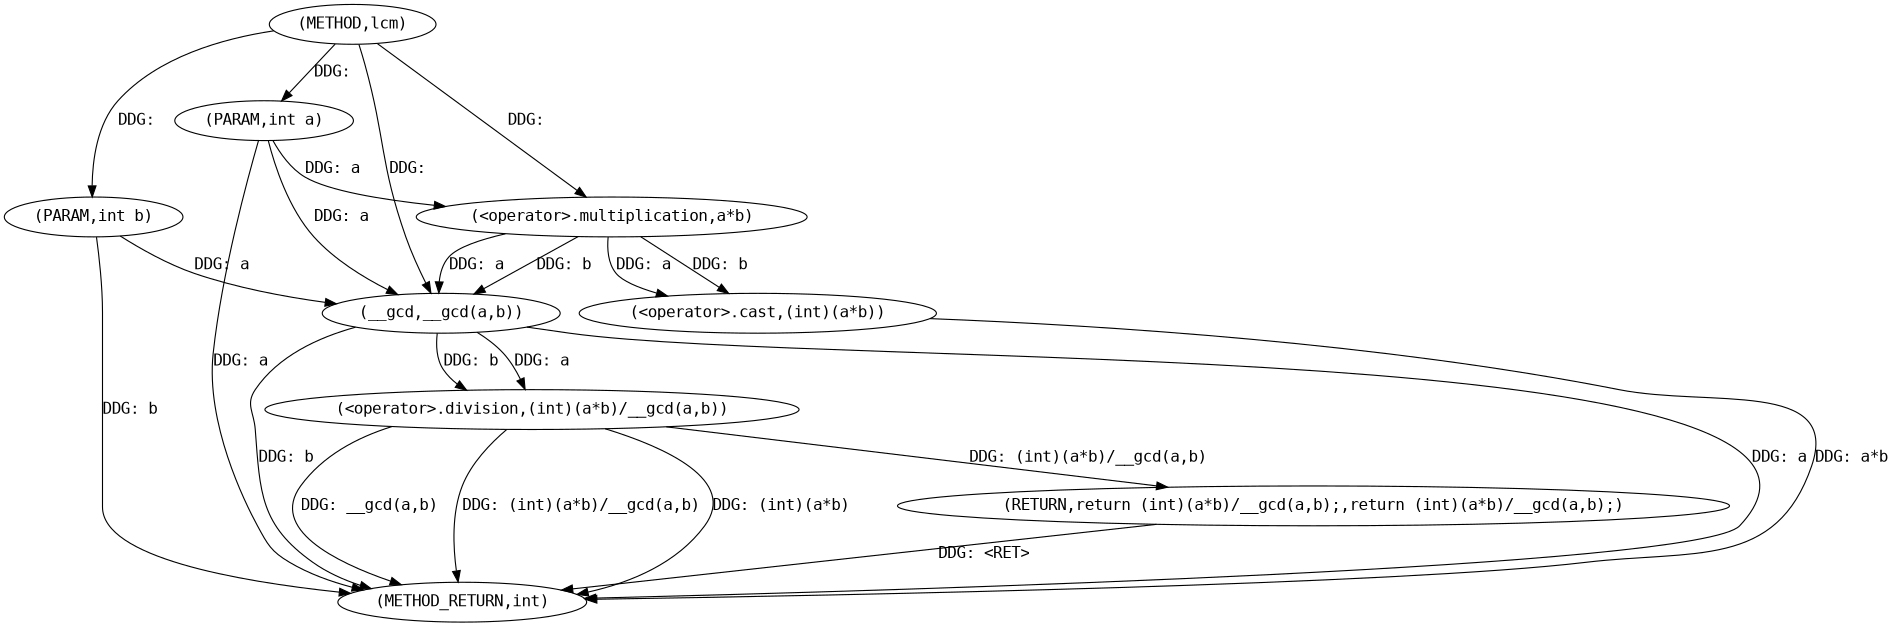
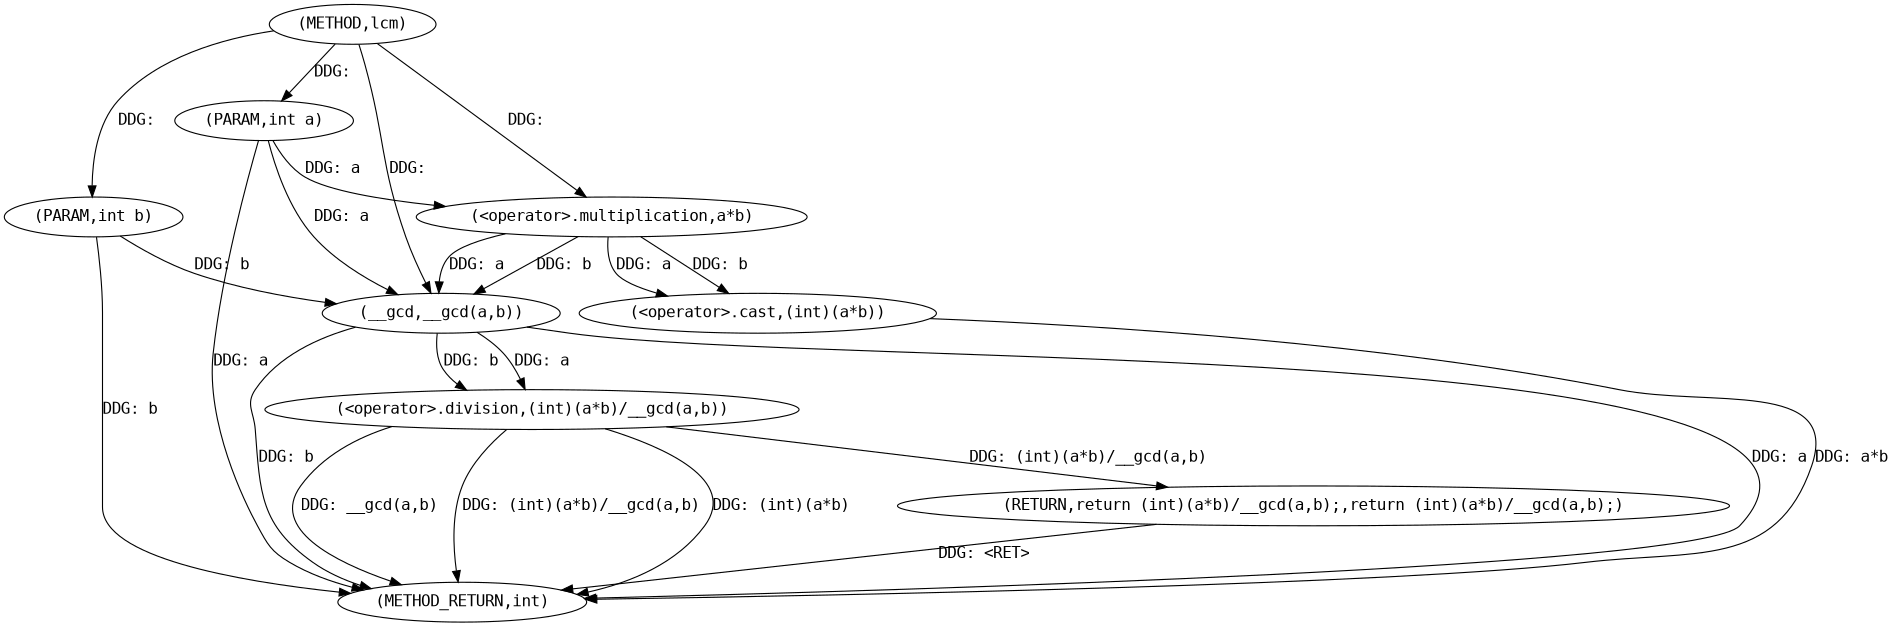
edge "(PARAM,int b)" -> "(__gcd,__gcd(a,b))": label "DDG: a" -> "DDG: b"
